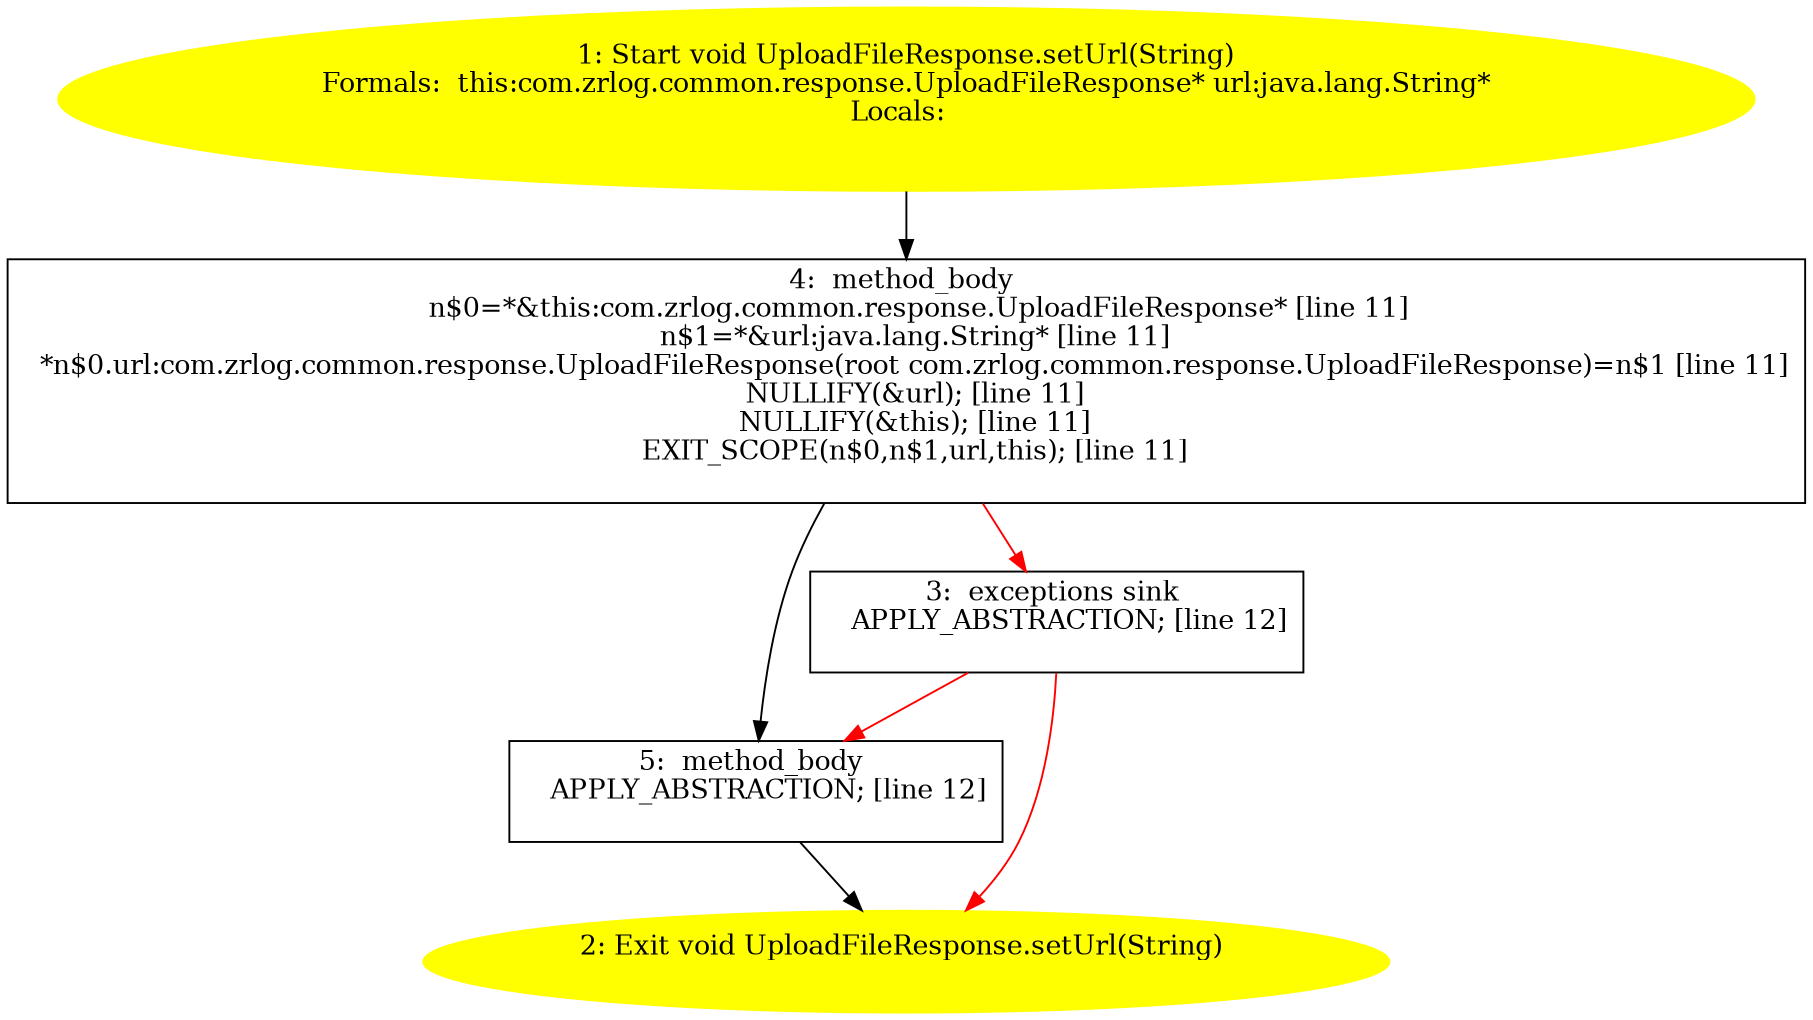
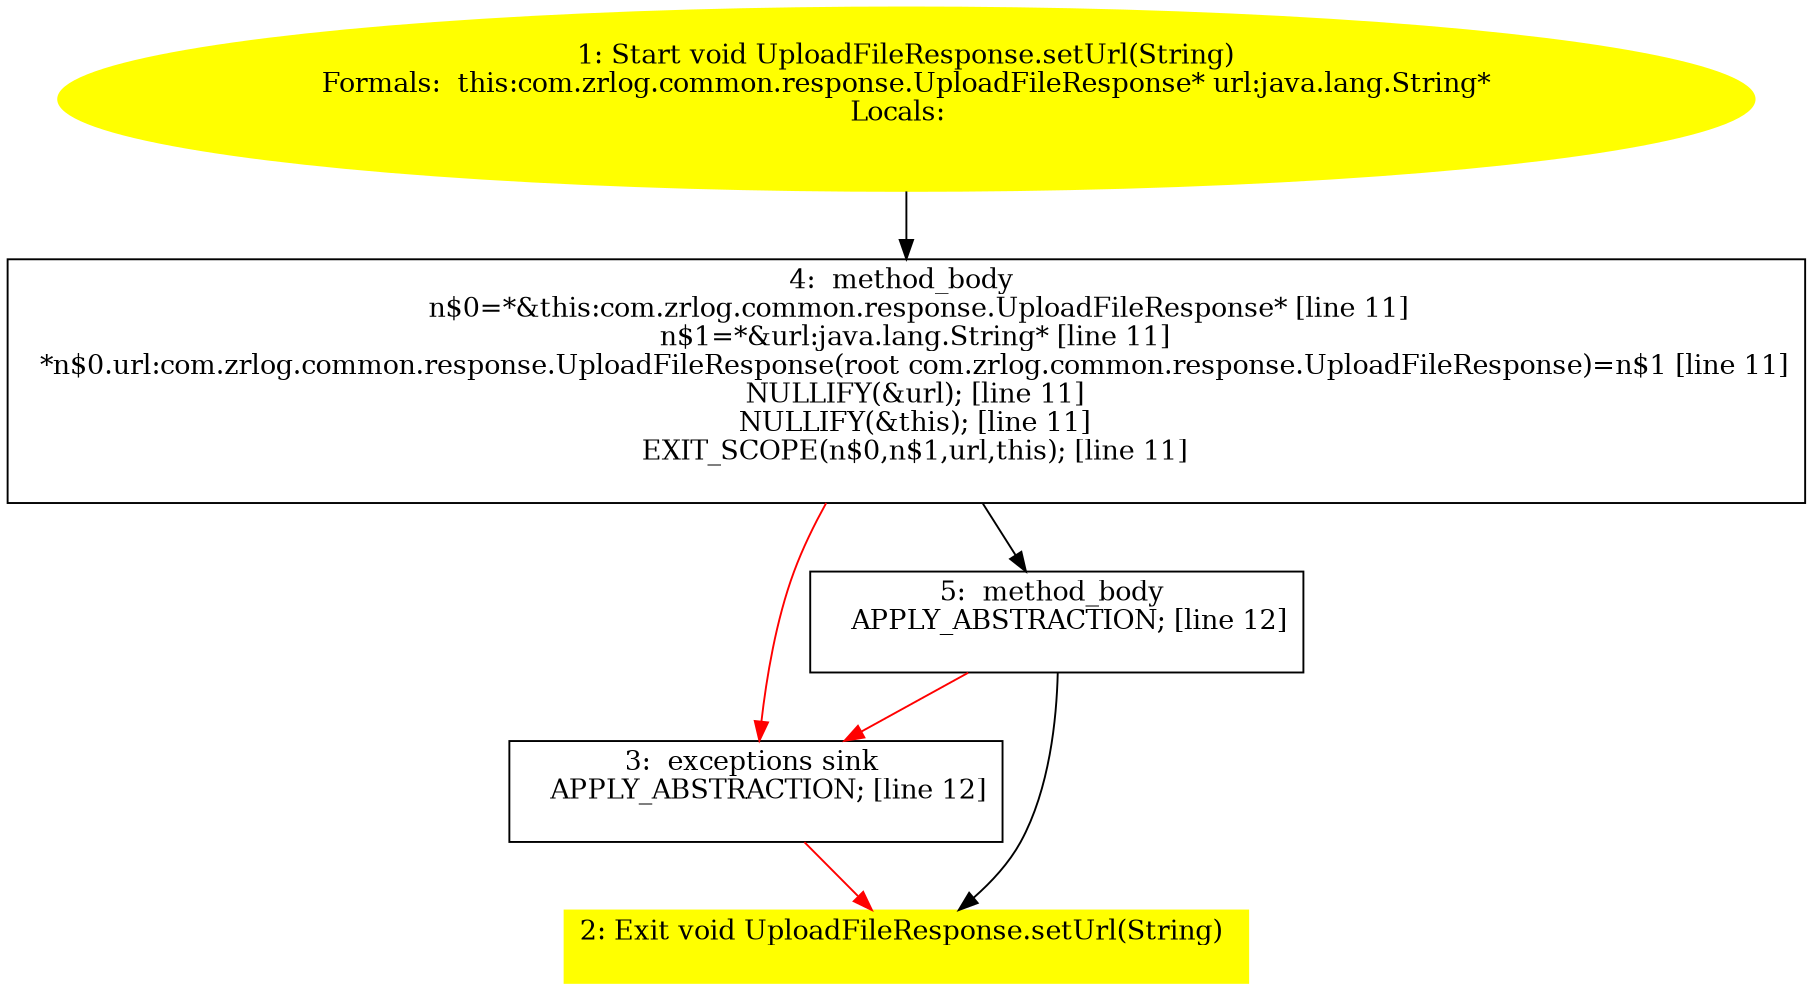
edge "3:  exceptions sink APPLY_ABSTRACTION; [line 12]" -> "5:  method_body APPLY_ABSTRACTION; [line 12]": reversed
node "2: Exit void UploadFileResponse.setUrl(String)": shape ellipse -> box
